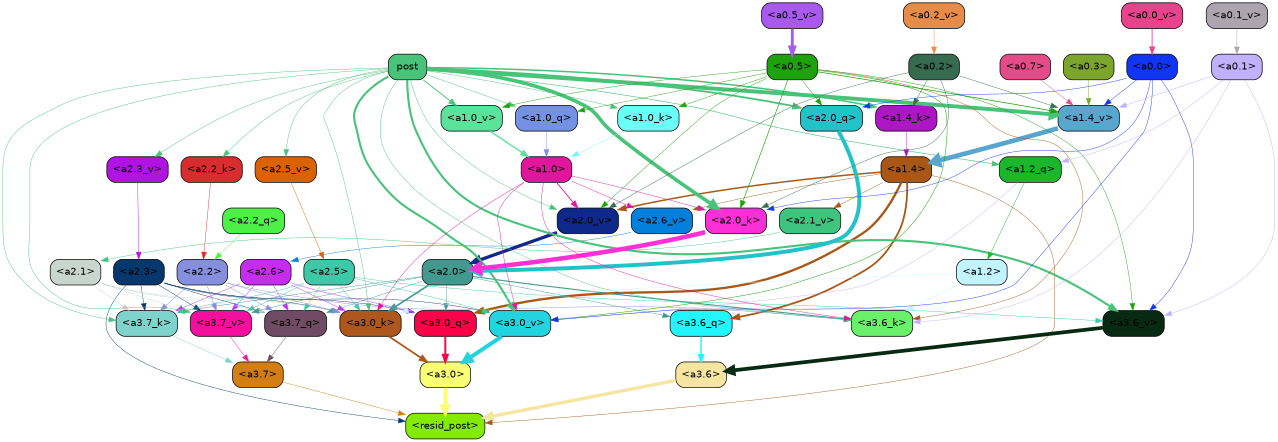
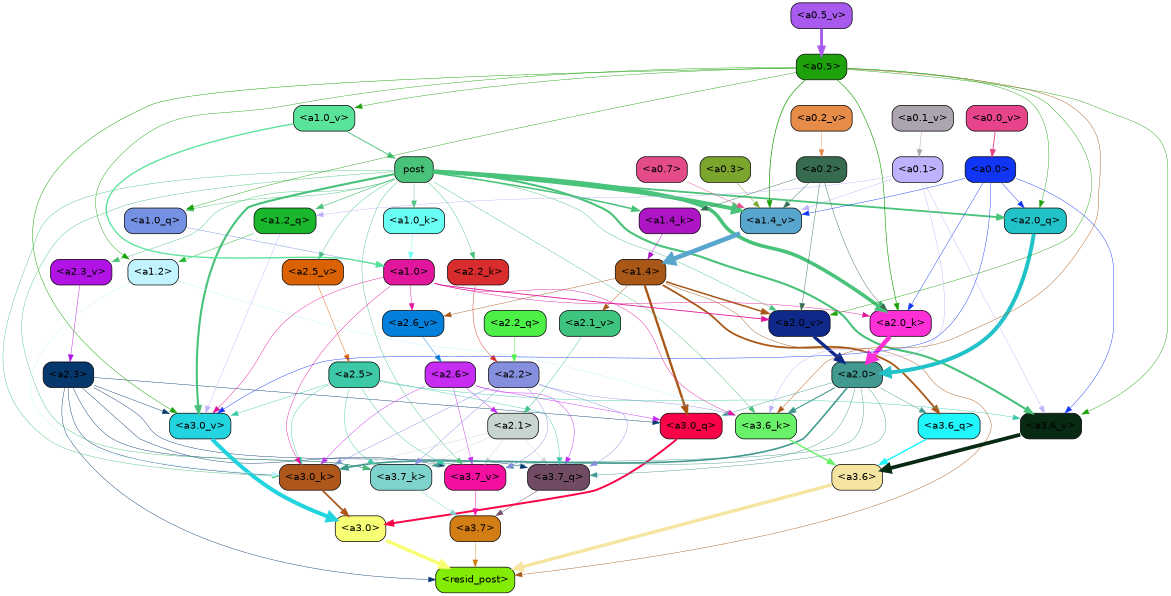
edge "post" -> "<a1.0_v>": reversed
edge "<a0.5>" -> "<a1.0_k>": now "<a0.5>" -> "<a1.2>"
edge "<a2.6>" -> "<a3.7_k>": now "<a2.6>" -> "<a2.1>"
edge "<a3.6_k>" -> "<a3.6>": added
